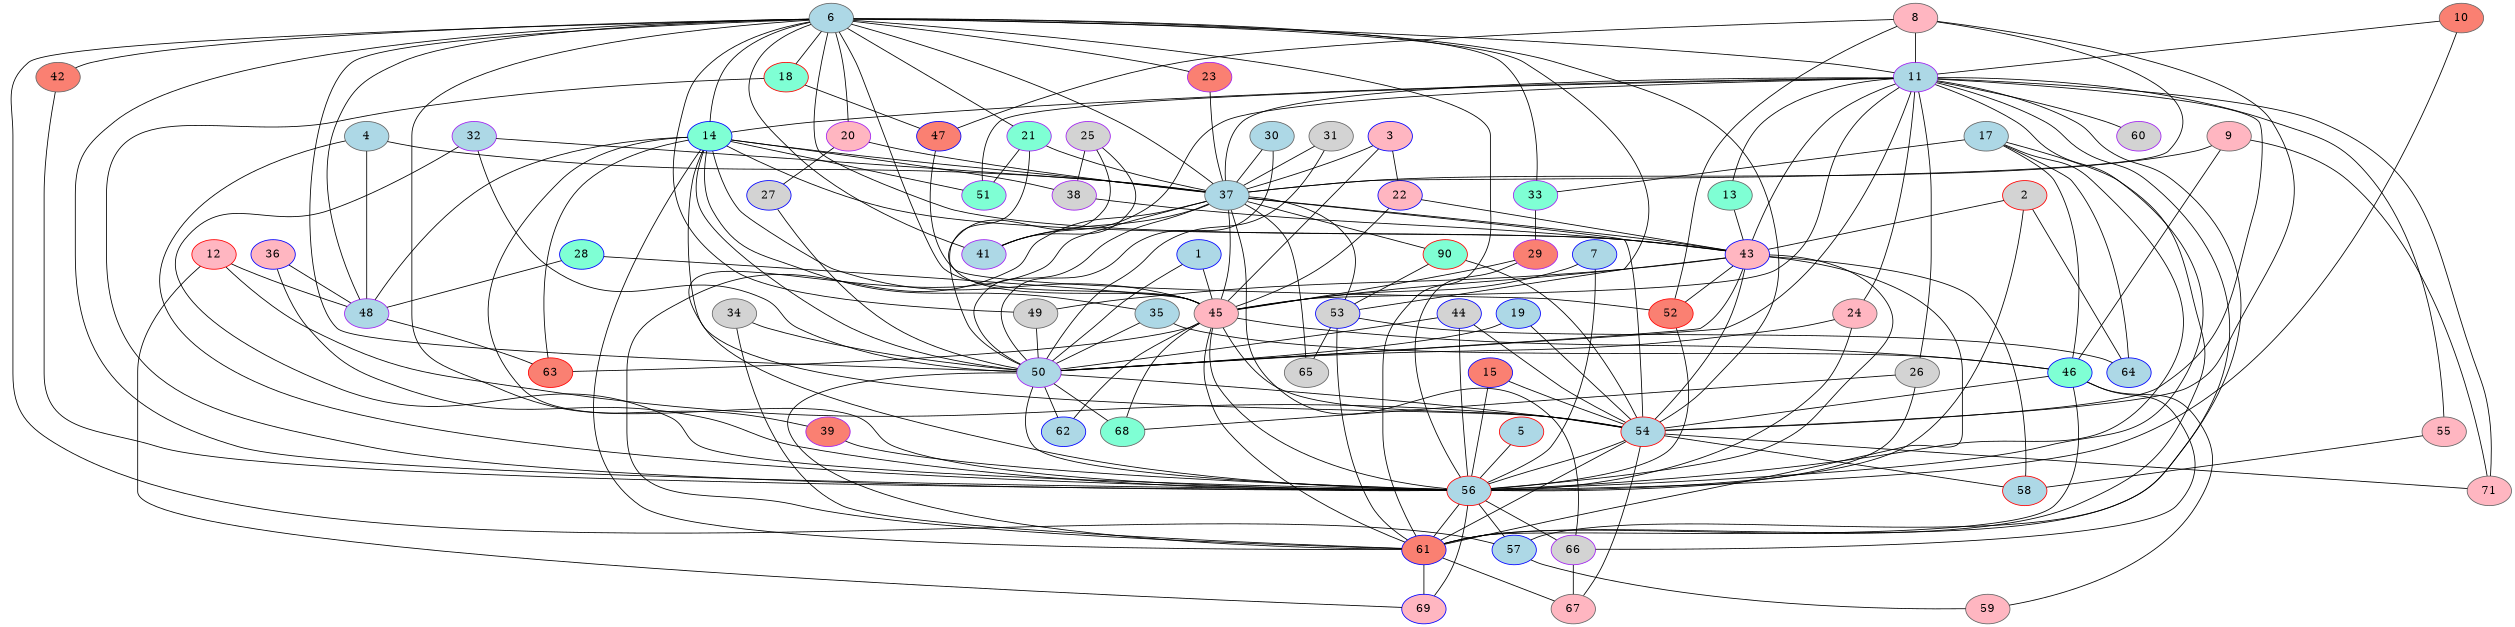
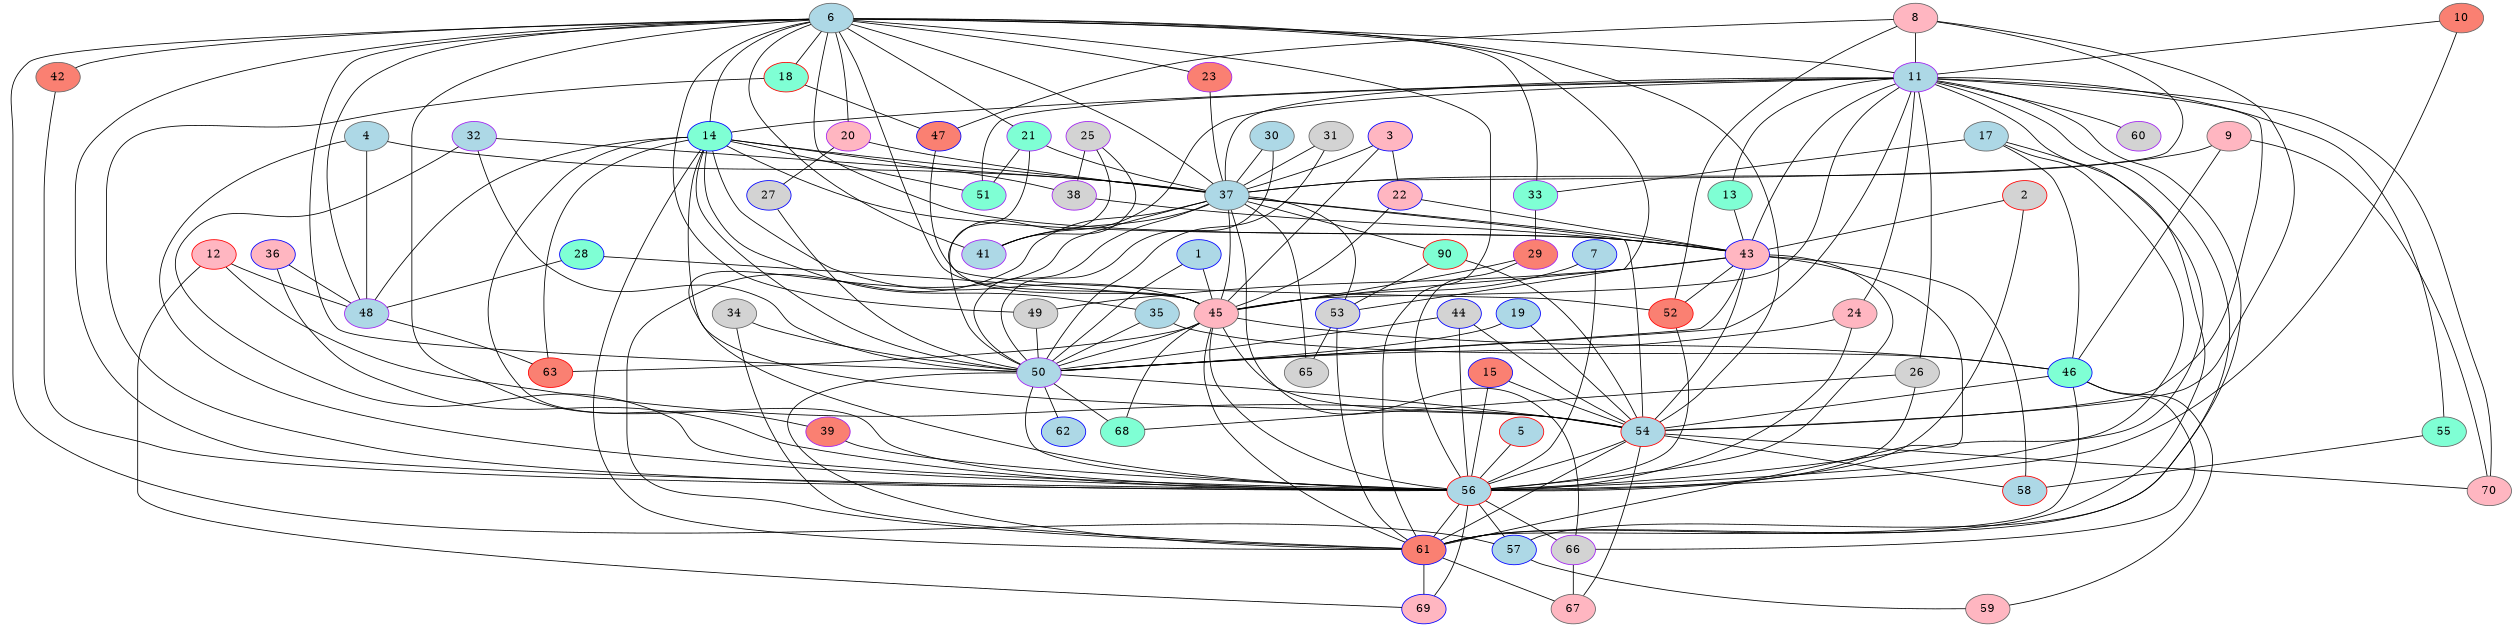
edge "45" -- "62": now "45" -- "50"
node "64": removed
node "55": fillcolor lightpink -> aquamarine
node "71": label "71" -> "70"
